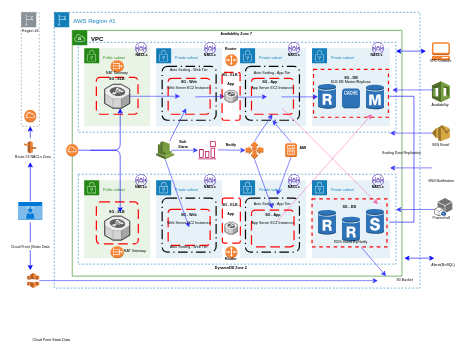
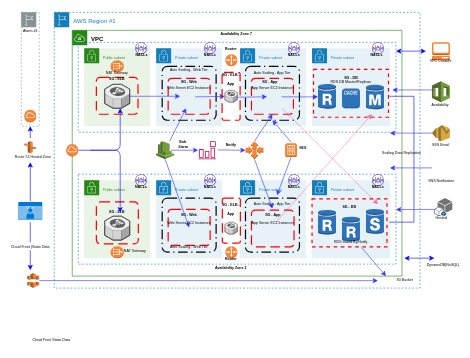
node "Region #2": label "Region #2" -> "Alarm #2"
node "ELB DB Master/Replicas": label "ELB DB Master/Replicas" -> "RDS DB Master/Replicas"
node "AMI": label "AMI" -> "SES"
node "Route 53 NACLs Zone": label "Route 53 NACLs Zone" -> "Route 53 Hosted Zone"
node "Powershell": label "Powershell" -> "Hosted"
node "Alarm(NoSQL)": label "Alarm(NoSQL)" -> "DynamoDB(NoSQL)"
node "DynamoDB Zone 2": label "DynamoDB Zone 2" -> "Availability Zone 2"
